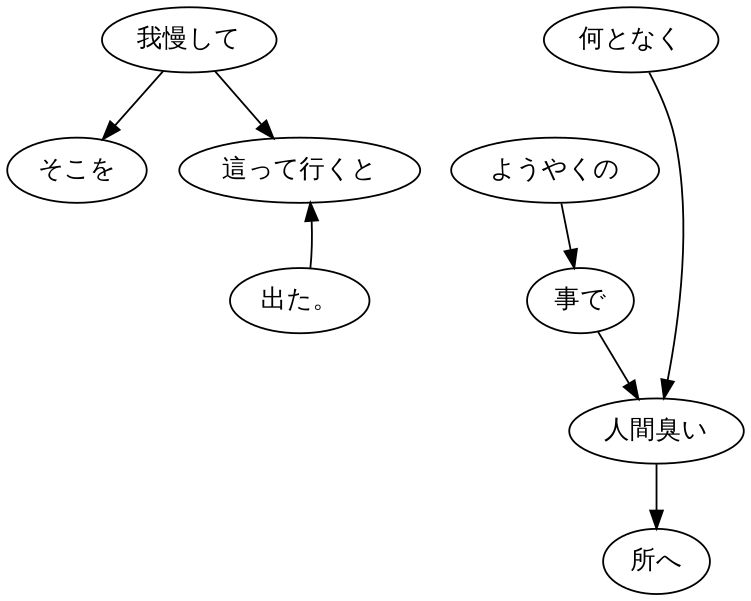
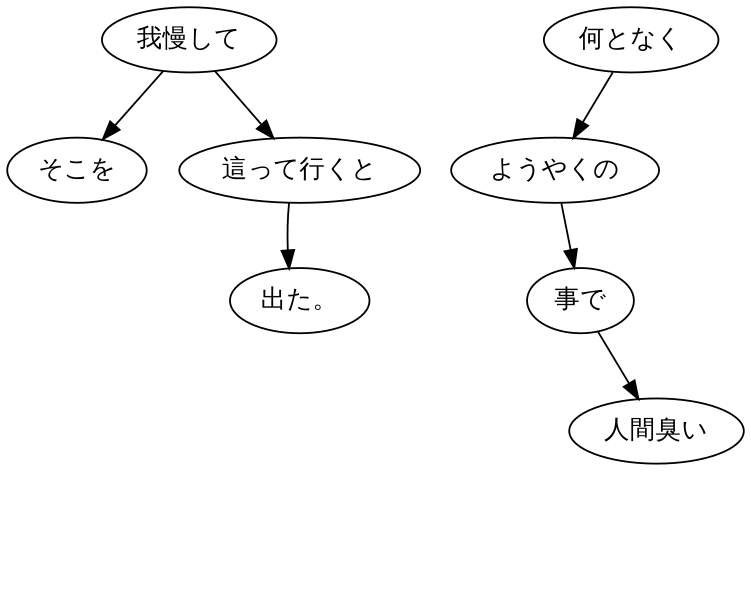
edge "何となく" -> "人間臭い": now "何となく" -> "ようやくの"
edge "出た。" -> "這って行くと": reversed
node "所へ": removed
